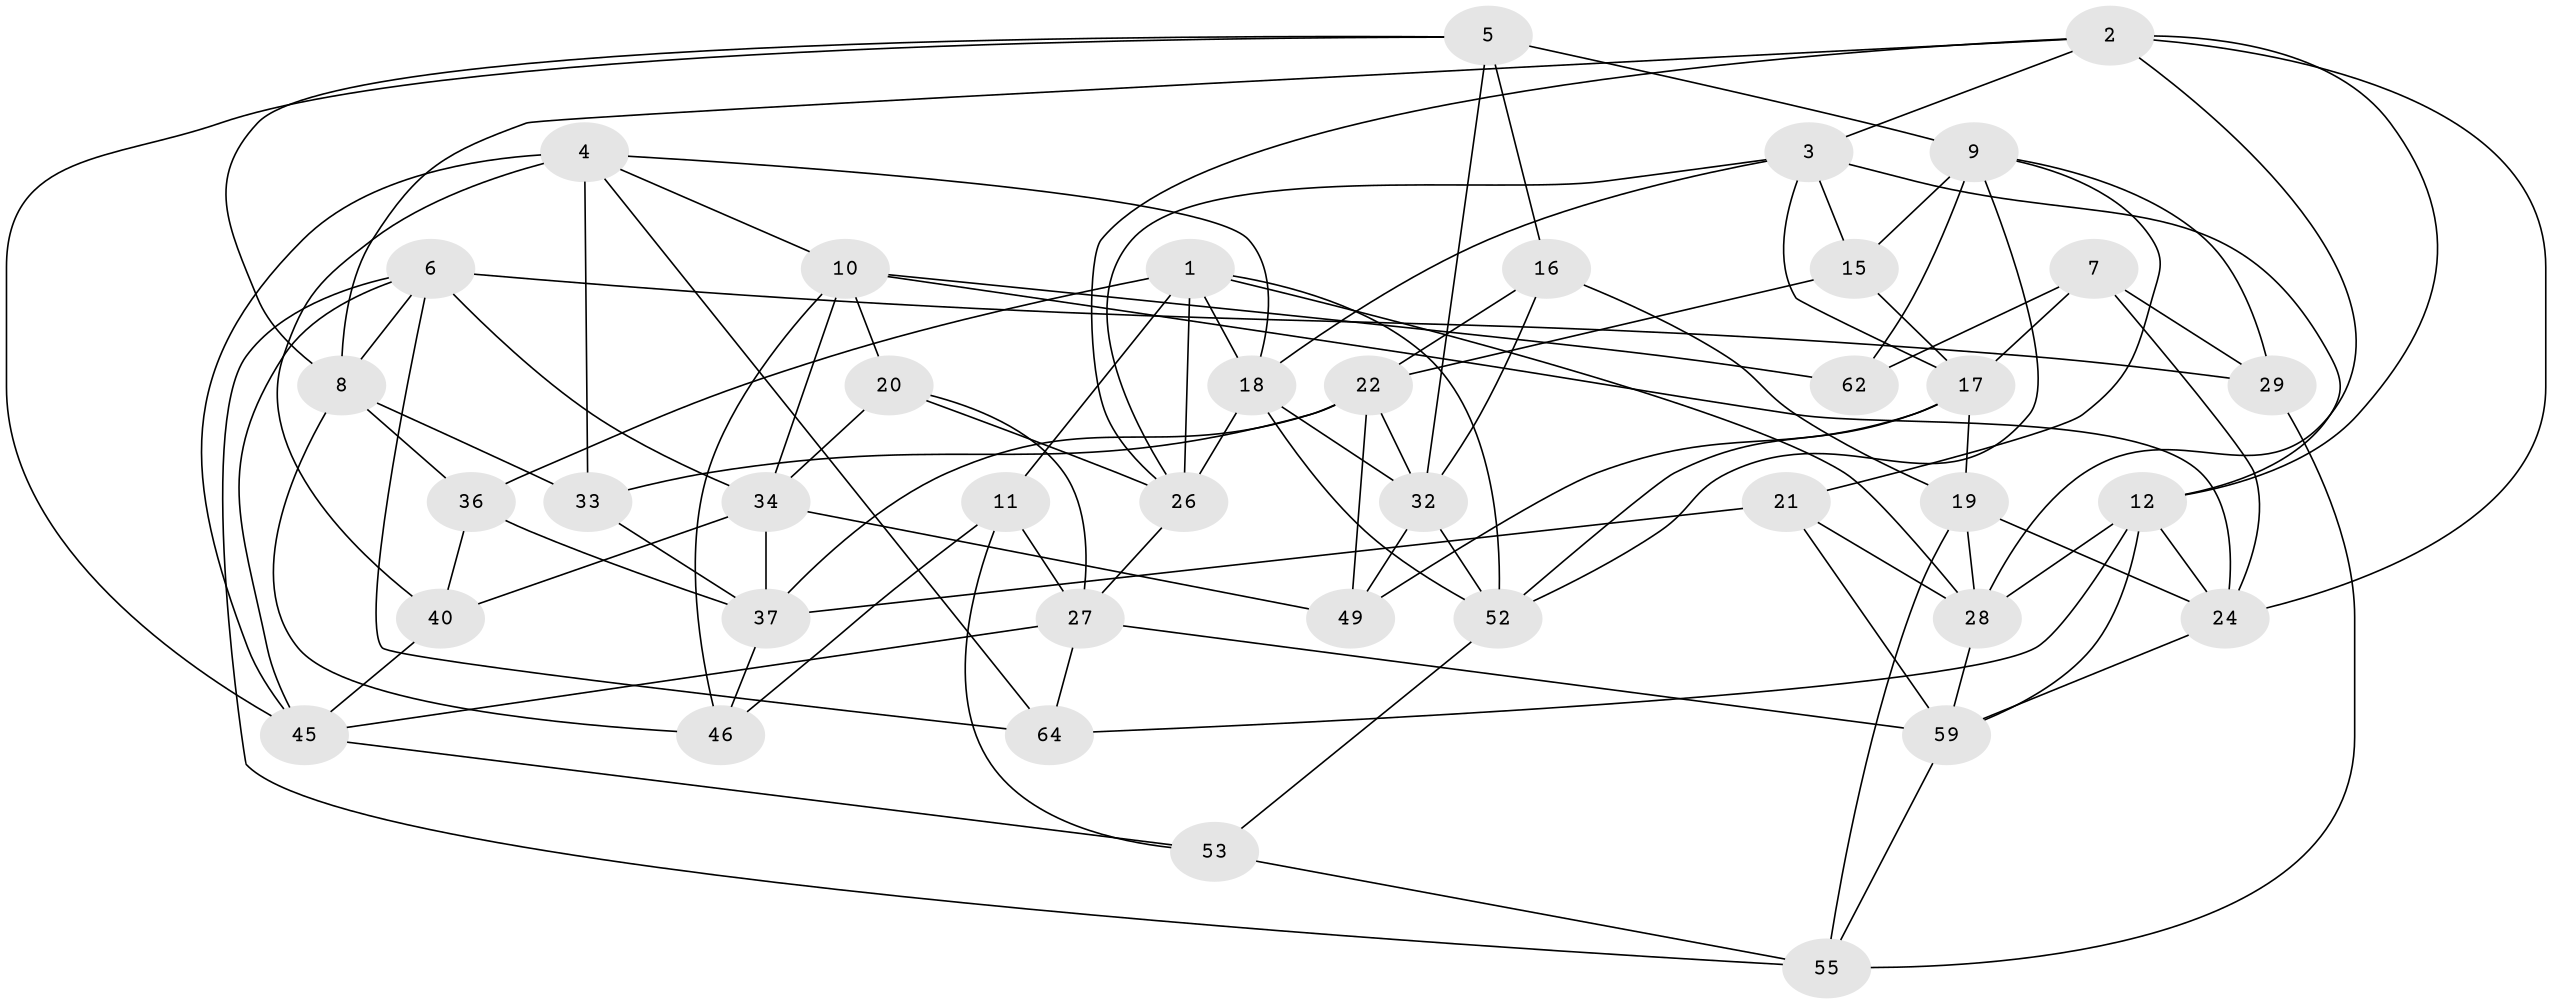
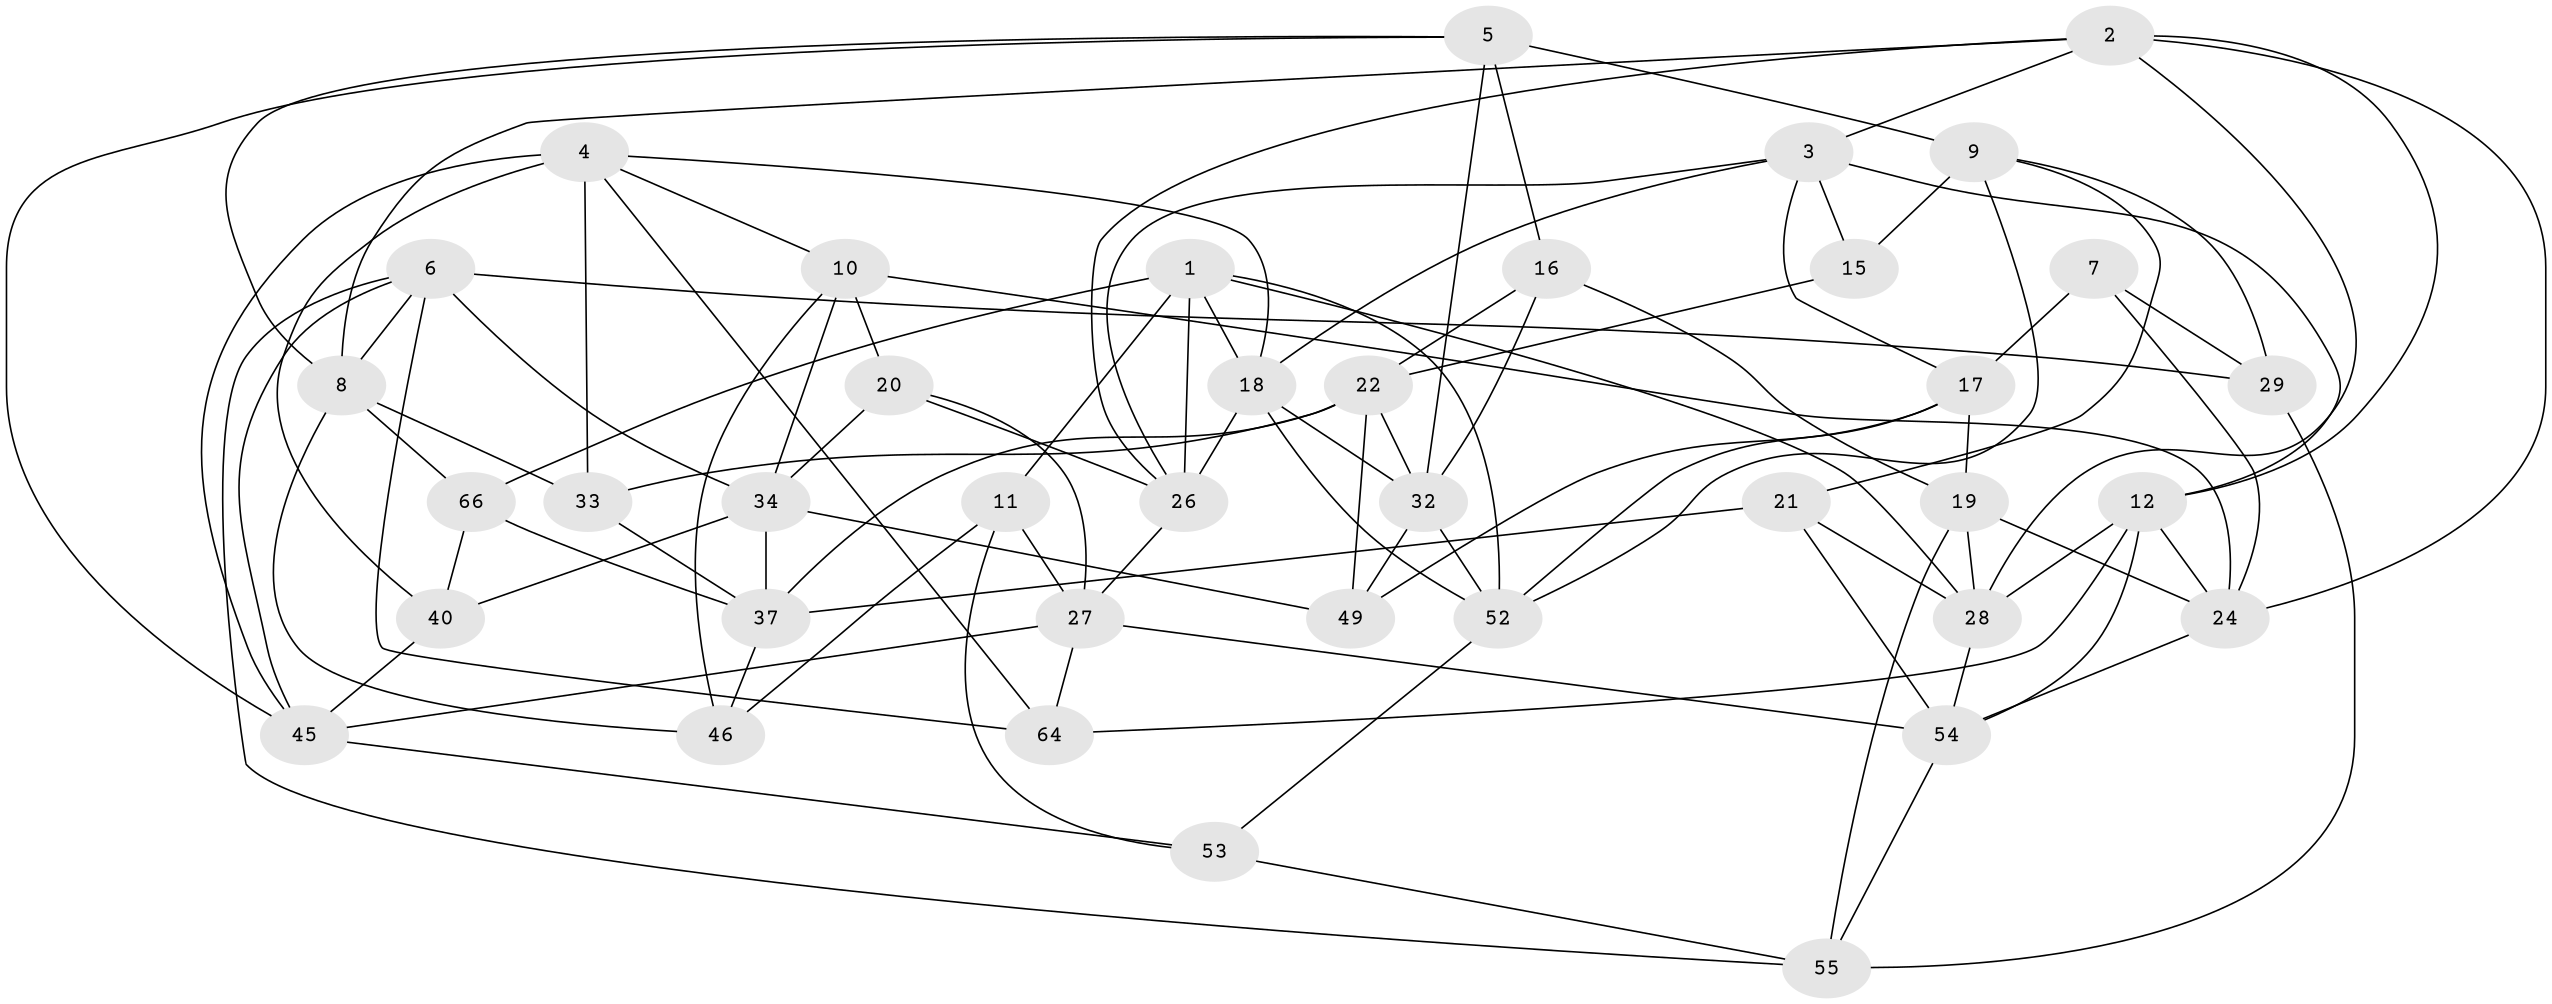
edge "15" -- "17": removed
node "62": removed
node "36": label "36" -> "66"
node "59": label "59" -> "54"
